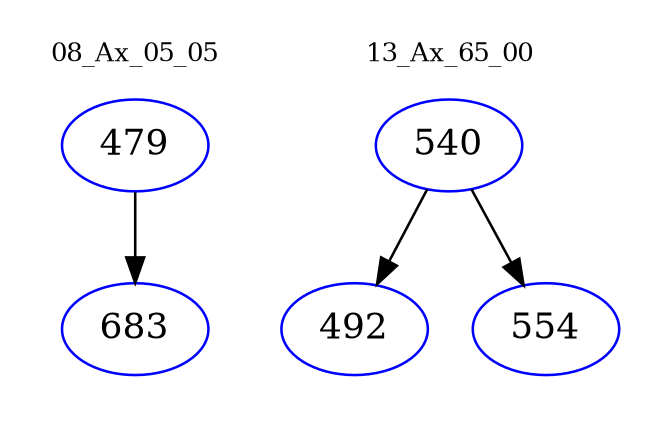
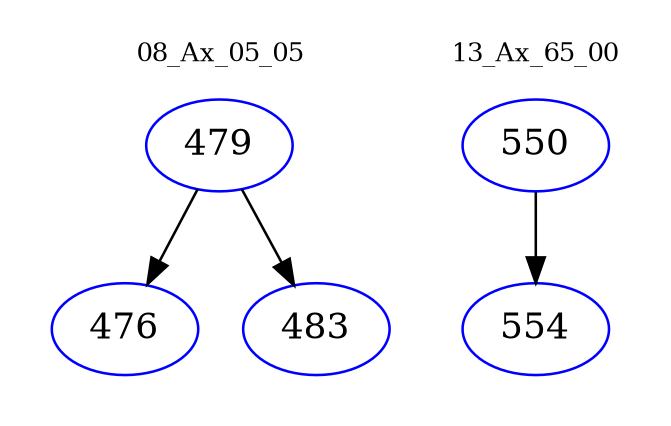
node "540": label "540" -> "550"
node "476": added
node "683": label "683" -> "483"
node "492": removed
